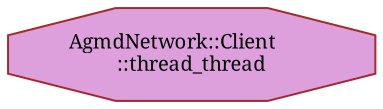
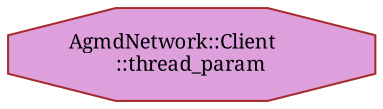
node "AgmdNetwork::Client ::thread_thread": label "AgmdNetwork::Client ::thread_thread" -> "AgmdNetwork::Client ::thread_param"
